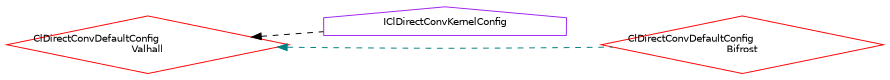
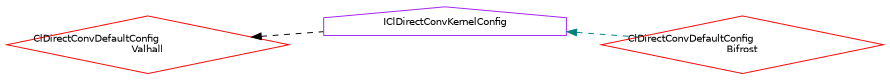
edge "ClDirectConvDefaultConfig Bifrost" -> "ClDirectConvDefaultConfig Valhall": now "ClDirectConvDefaultConfig Bifrost" -> "IClDirectConvKernelConfig"
